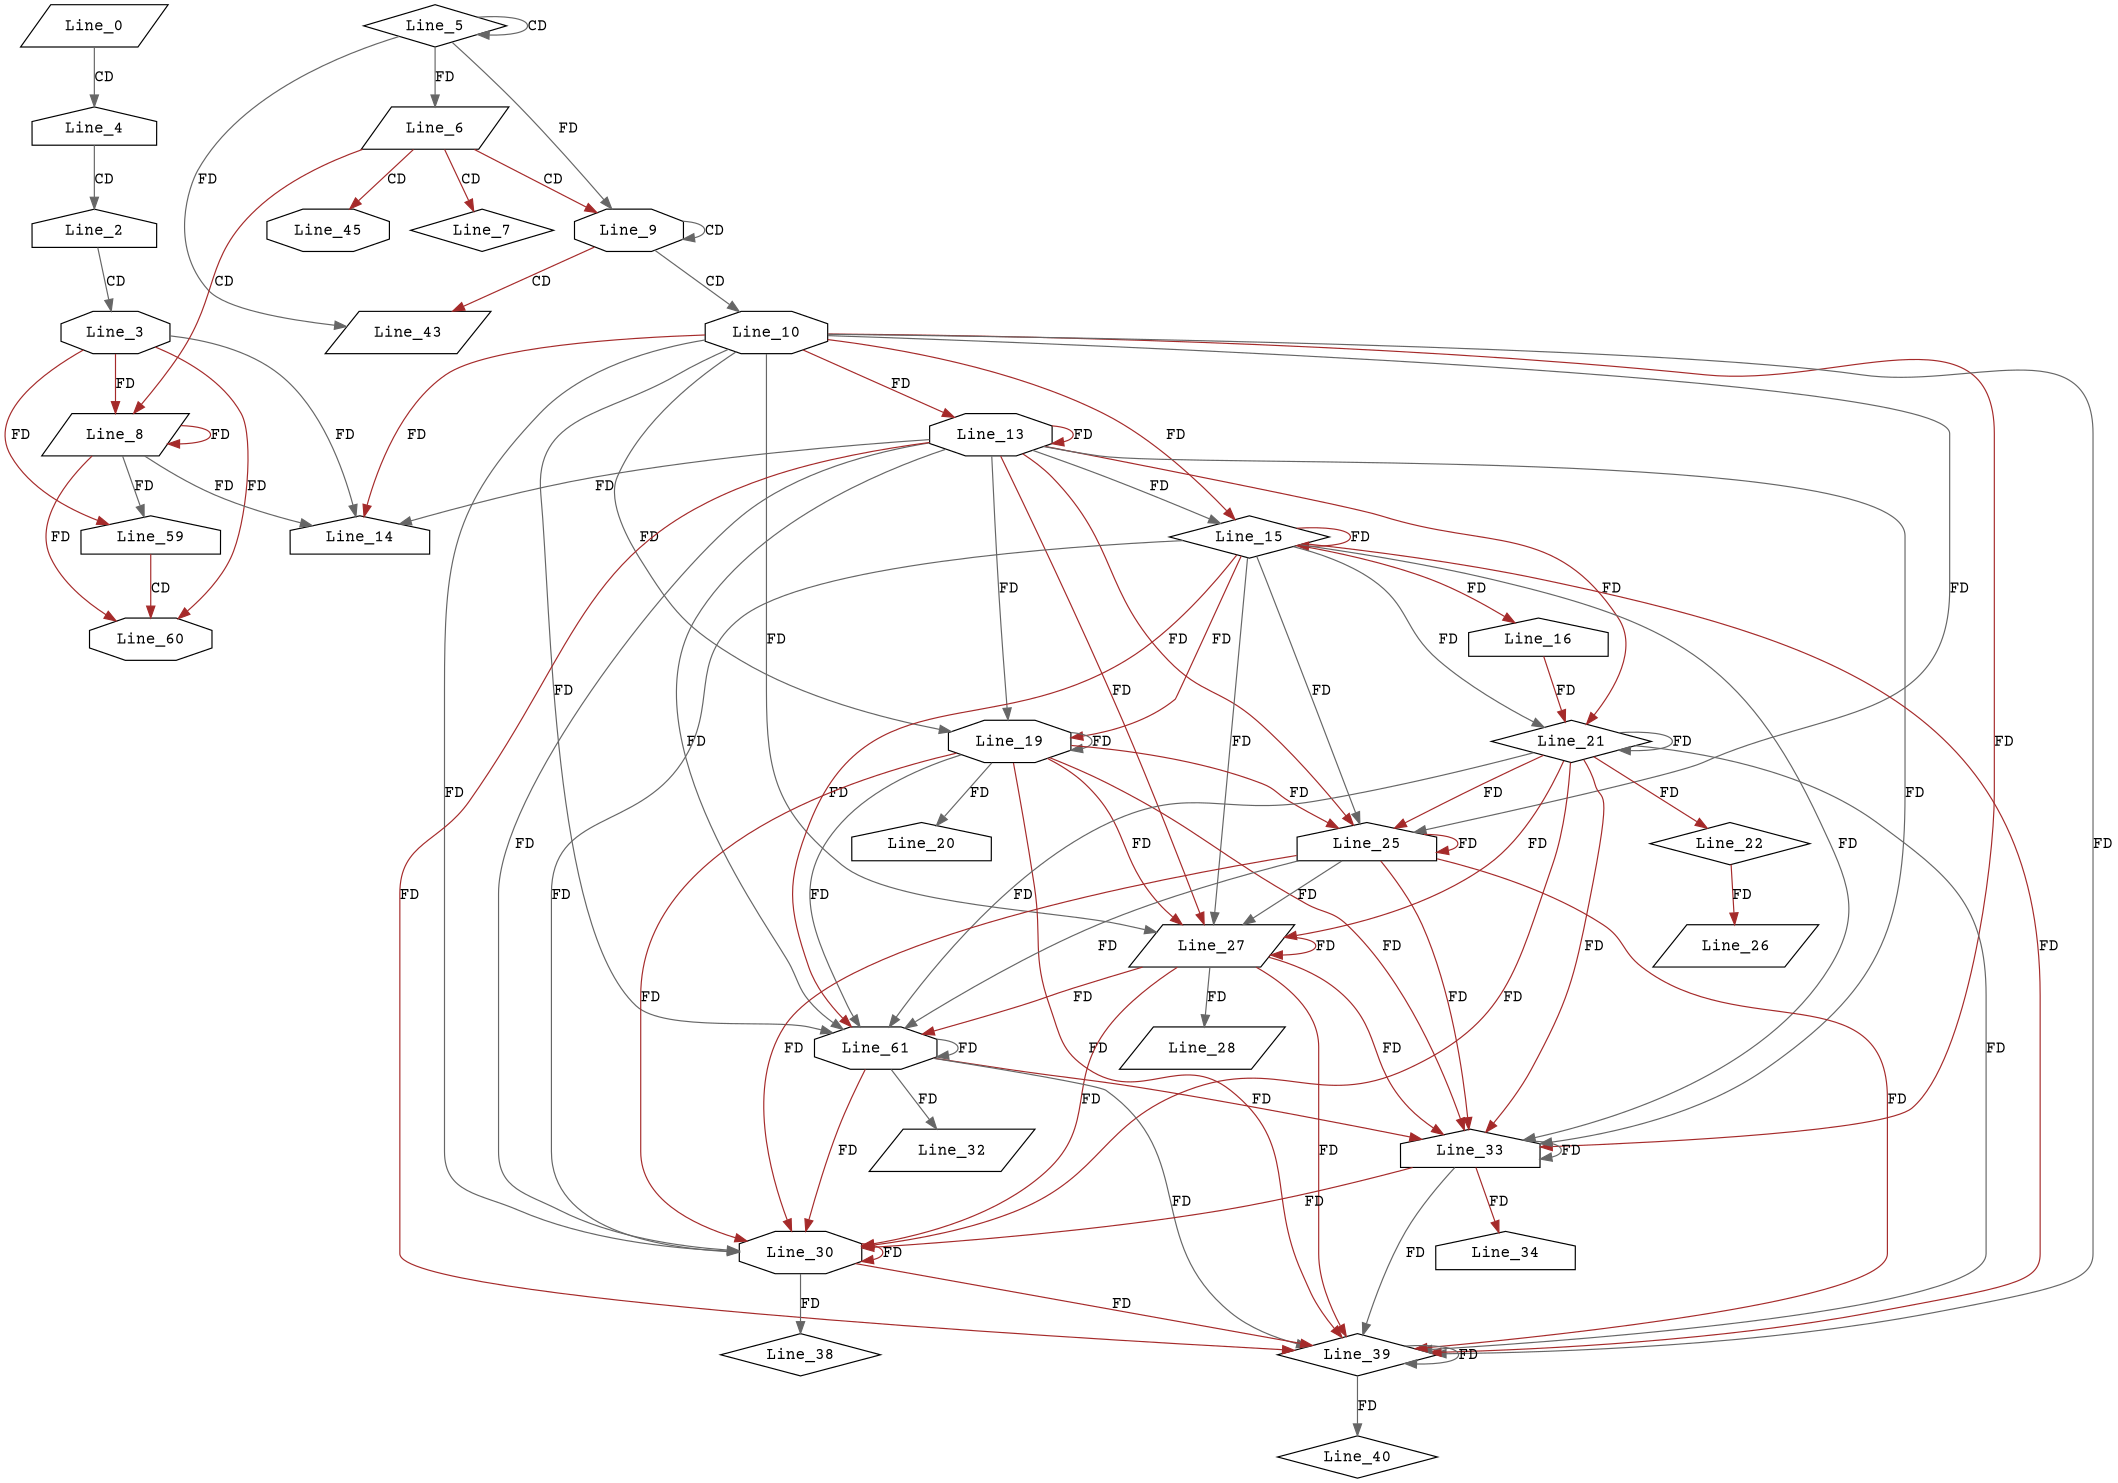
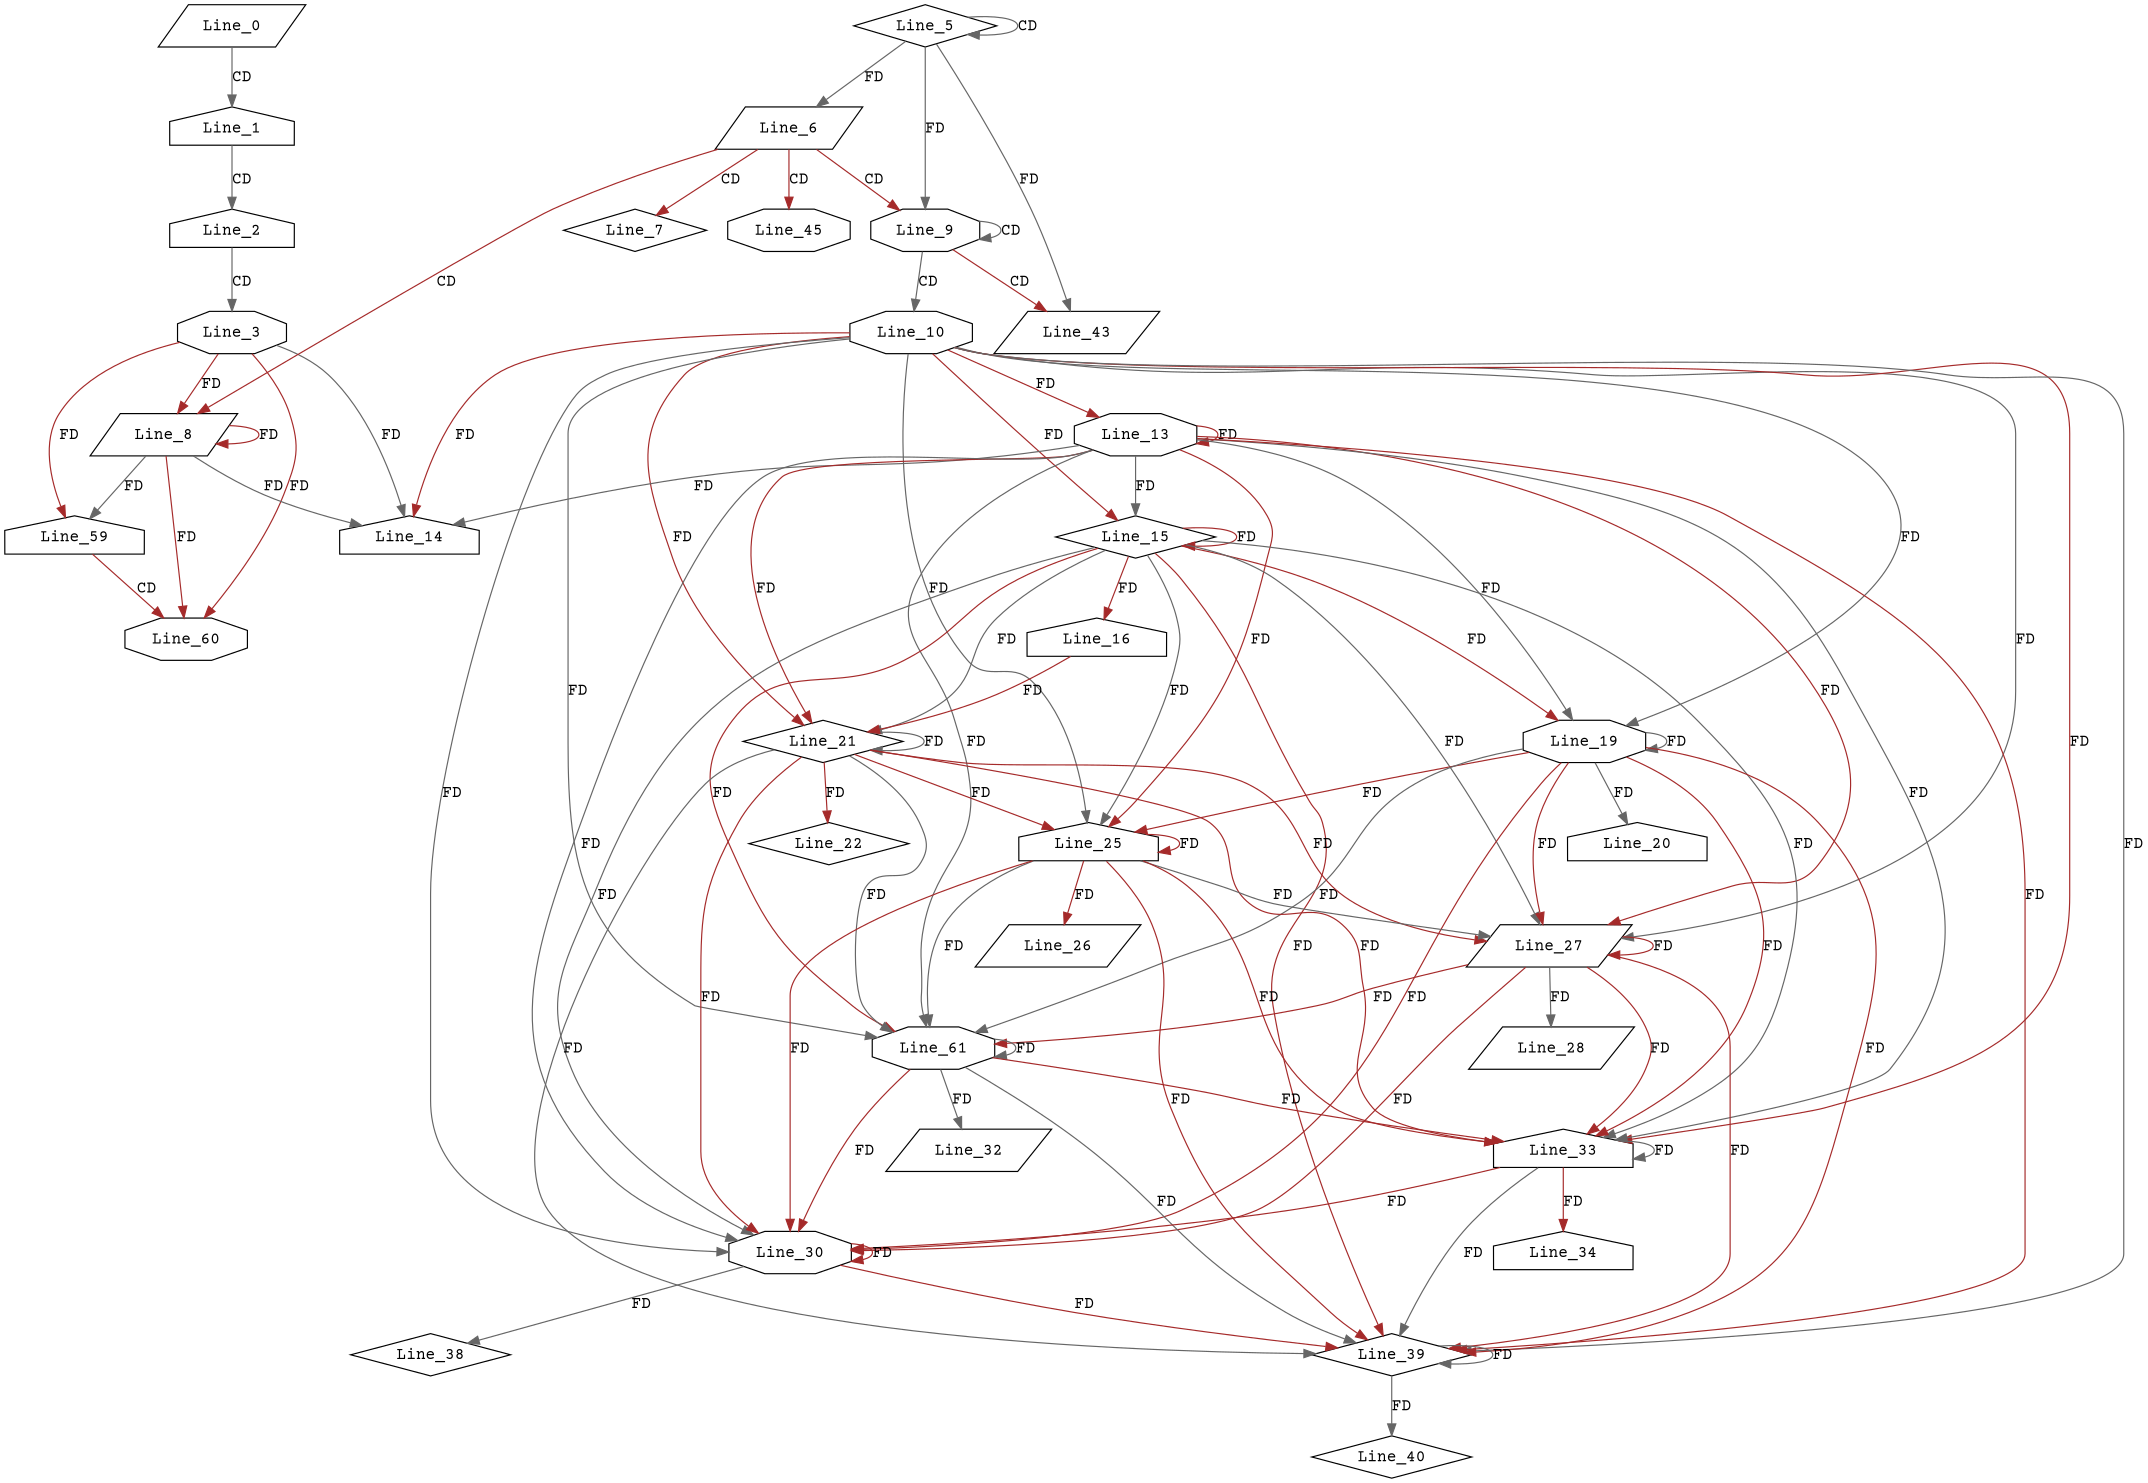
node "Line_4": label "Line_4" -> "Line_1"
edge "Line_10" -> "Line_21": added, label "FD"
edge "Line_22" -> "Line_26": now "Line_25" -> "Line_26"
